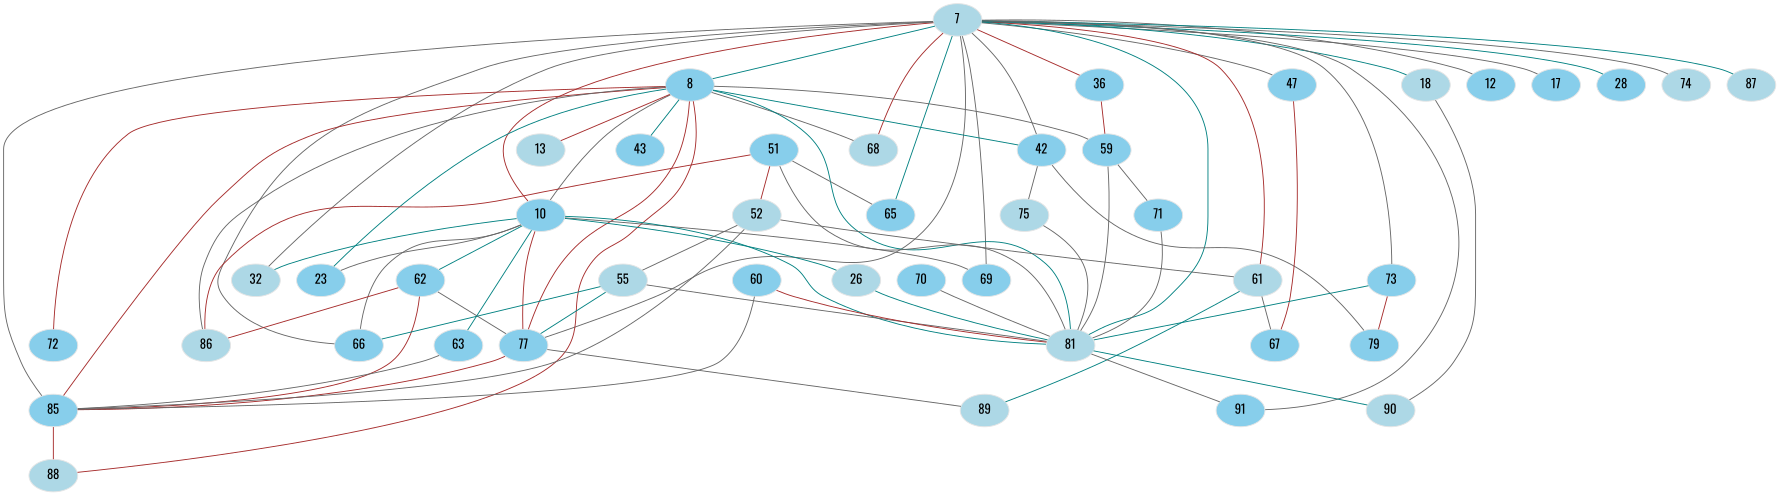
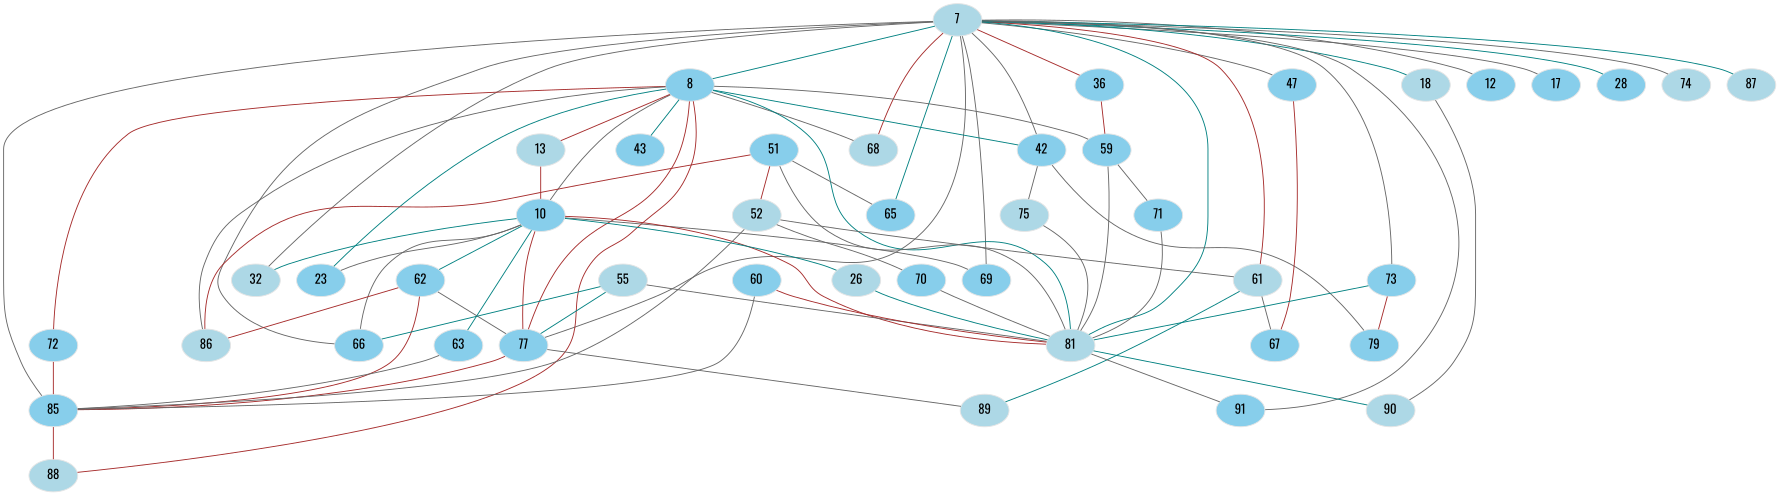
edge "7" -- "10": now "13" -- "10"
edge "8" -- "85": now "72" -- "85"
edge "52" -- "55": now "52" -- "70"
edge "10" -- "81": color teal -> brown
